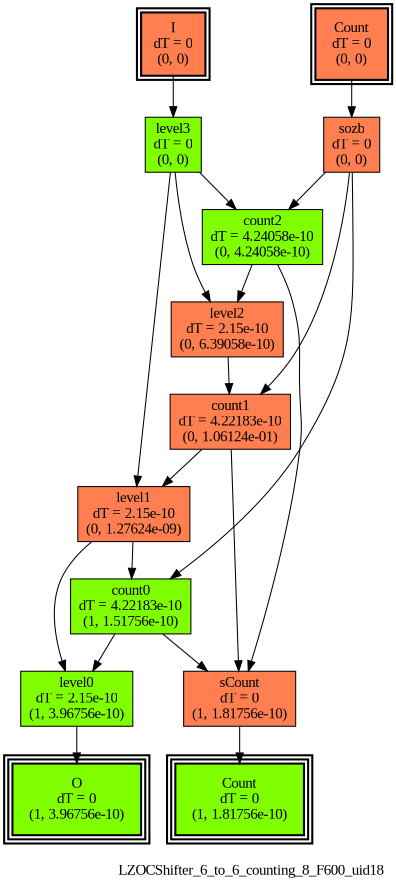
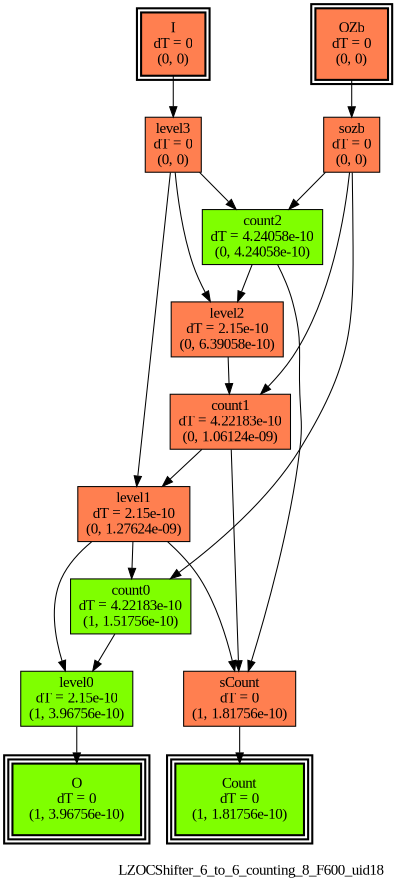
node "Count dT = 0 (0, 0)": label "Count dT = 0 (0, 0)" -> "OZb dT = 0 (0, 0)"
node "level3 dT = 0 (0, 0)": fillcolor chartreuse -> coral
node "count1 dT = 4.22183e-10 (0, 1.06124e-01)": label "count1 dT = 4.22183e-10 (0, 1.06124e-01)" -> "count1 dT = 4.22183e-10 (0, 1.06124e-09)"
edge "count0 dT = 4.22183e-10 (1, 1.51756e-10)" -> "sCount dT = 0 (1, 1.81756e-10)": now "level1 dT = 2.15e-10 (0, 1.27624e-09)" -> "sCount dT = 0 (1, 1.81756e-10)"
